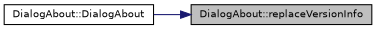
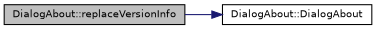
edge "DialogAbout::DialogAbout" -> "DialogAbout::replaceVersionInfo": reversed
